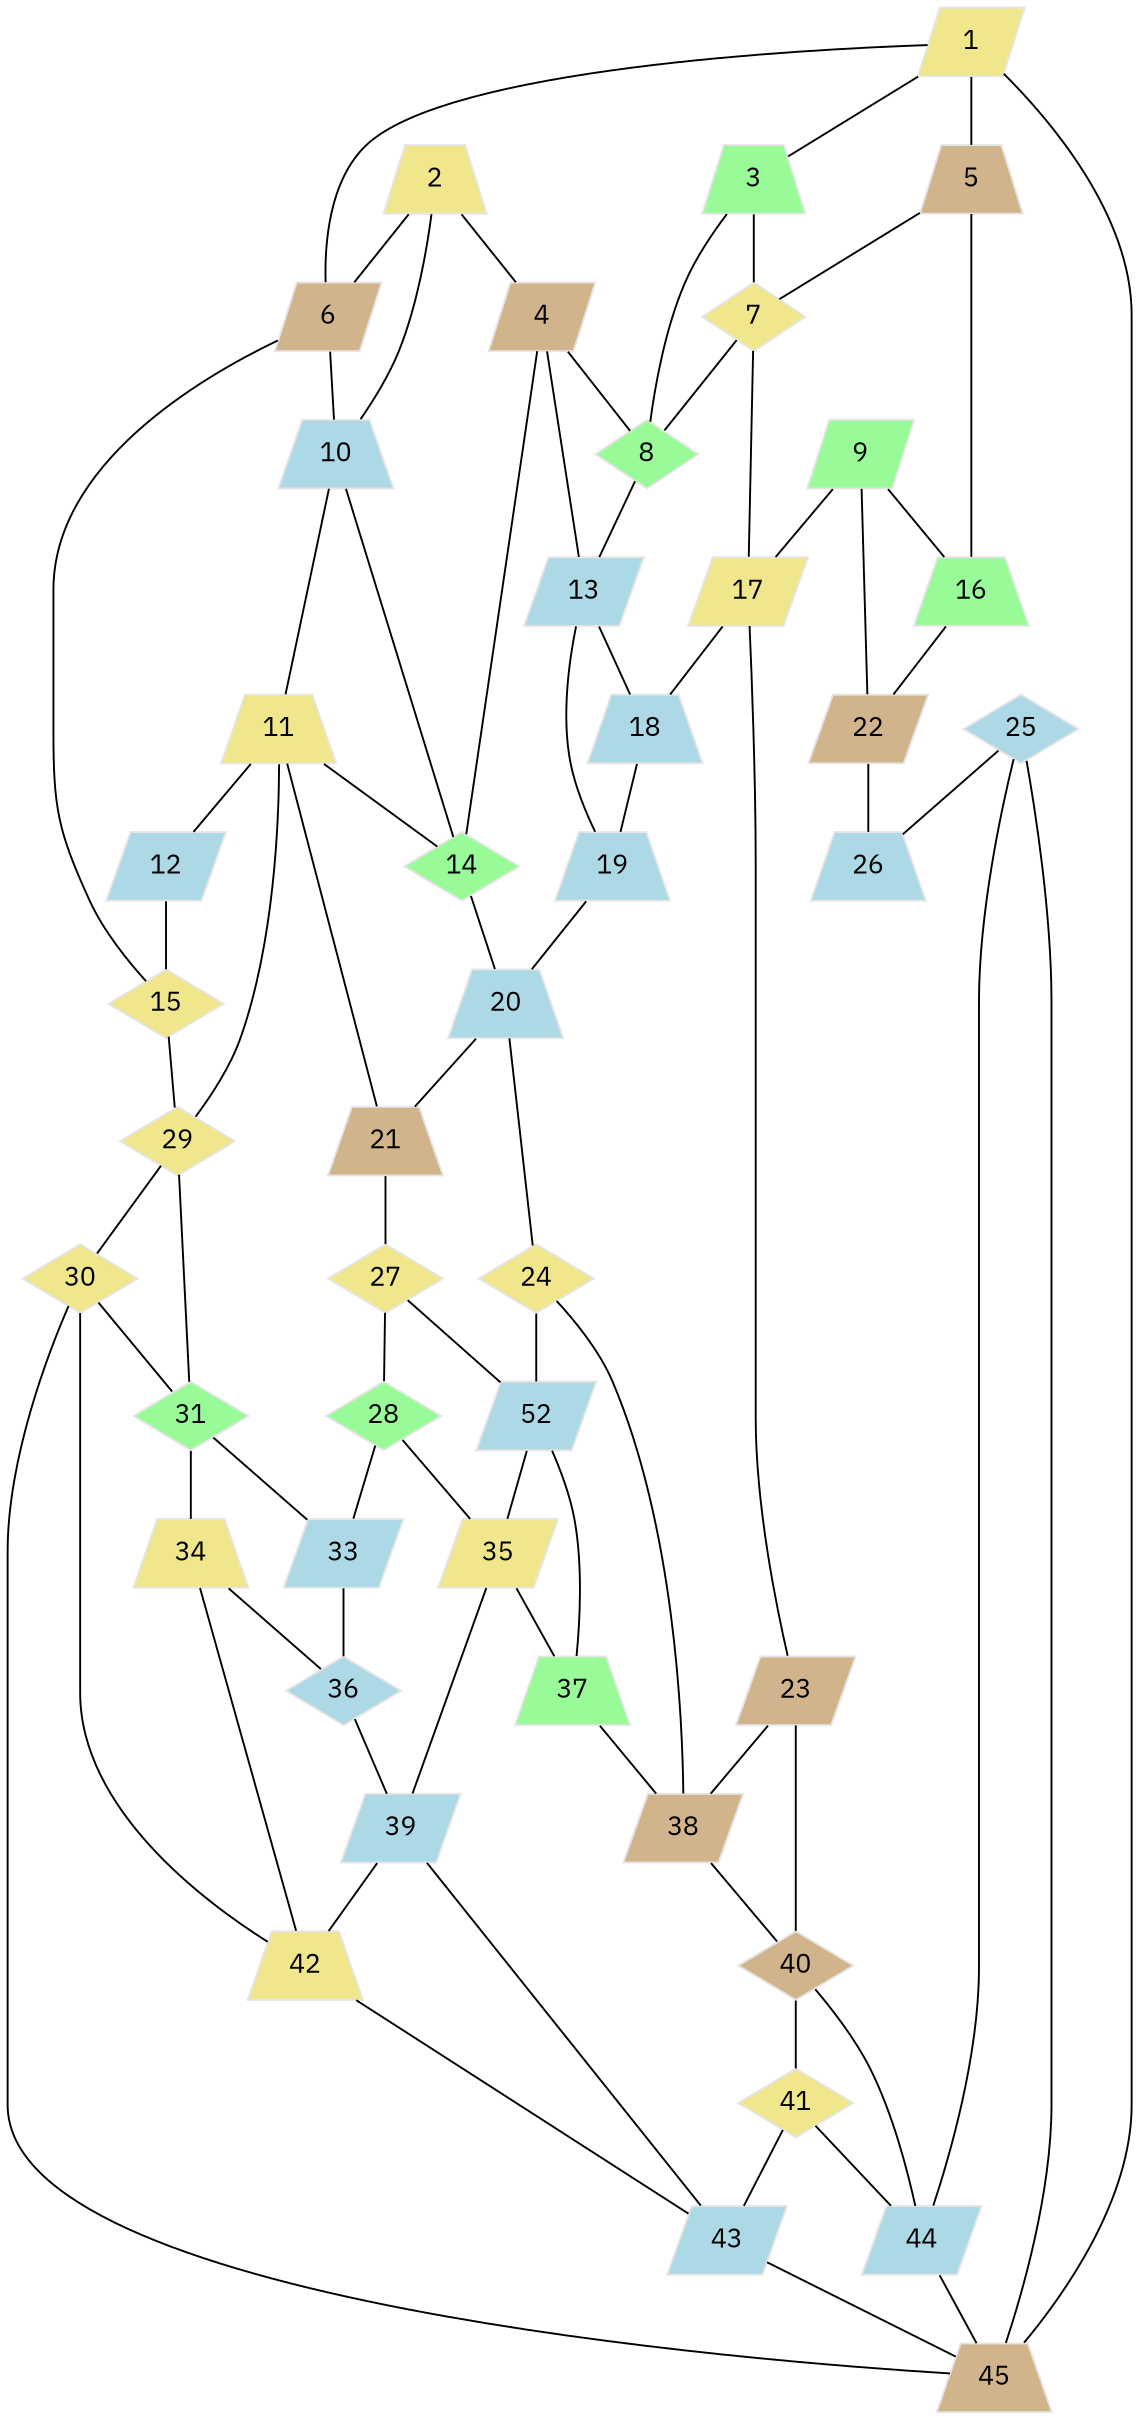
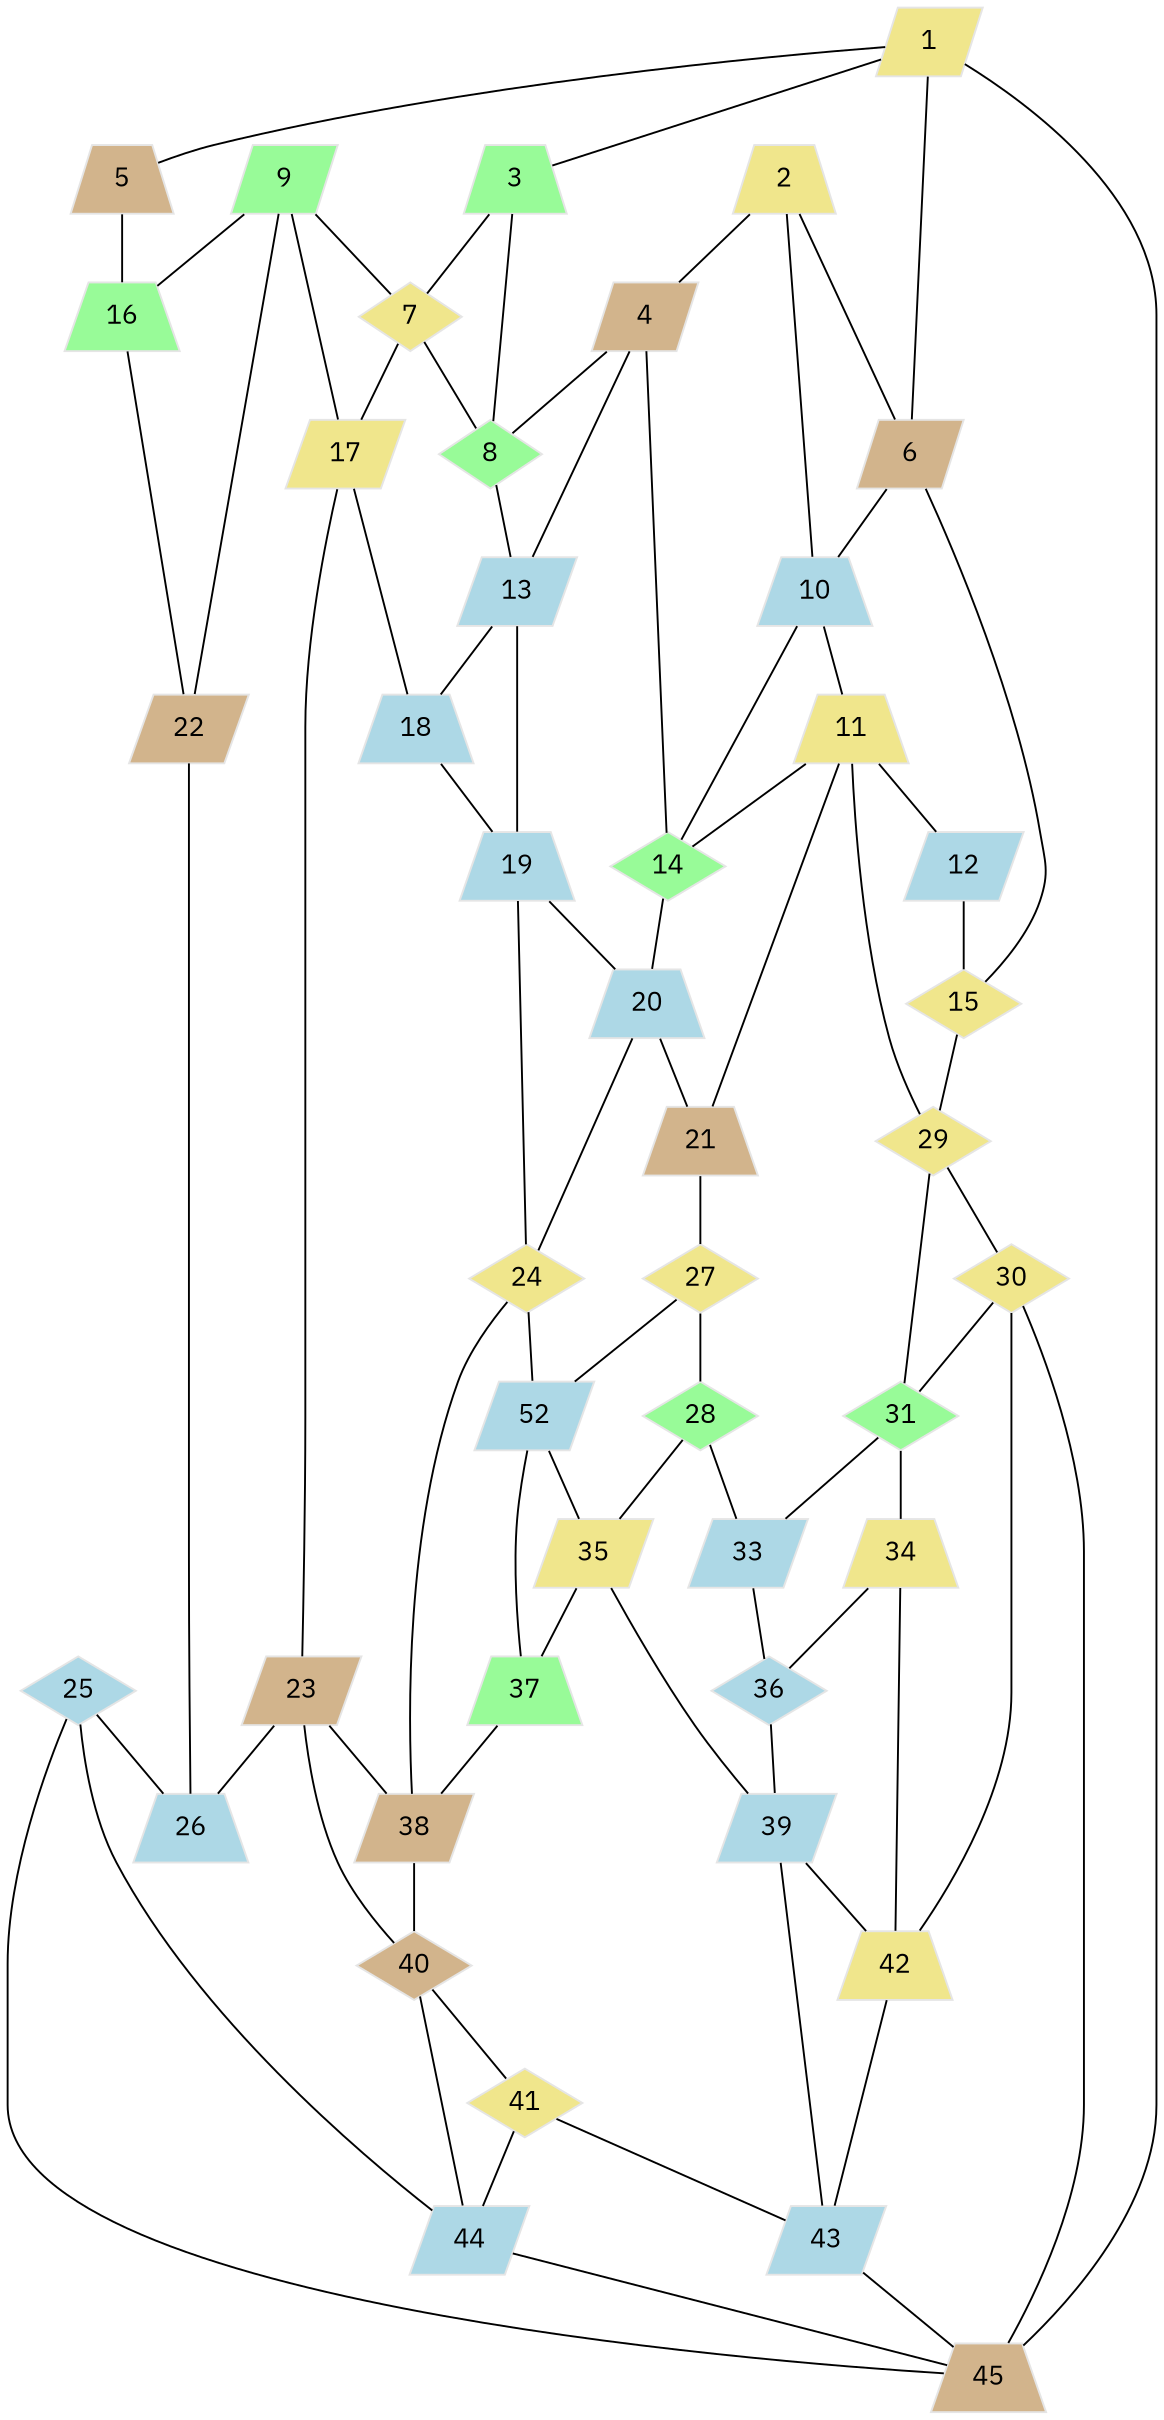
edge "5" -- "7": now "9" -- "7"
edge "19" -- "24": added
edge "23" -- "26": added
